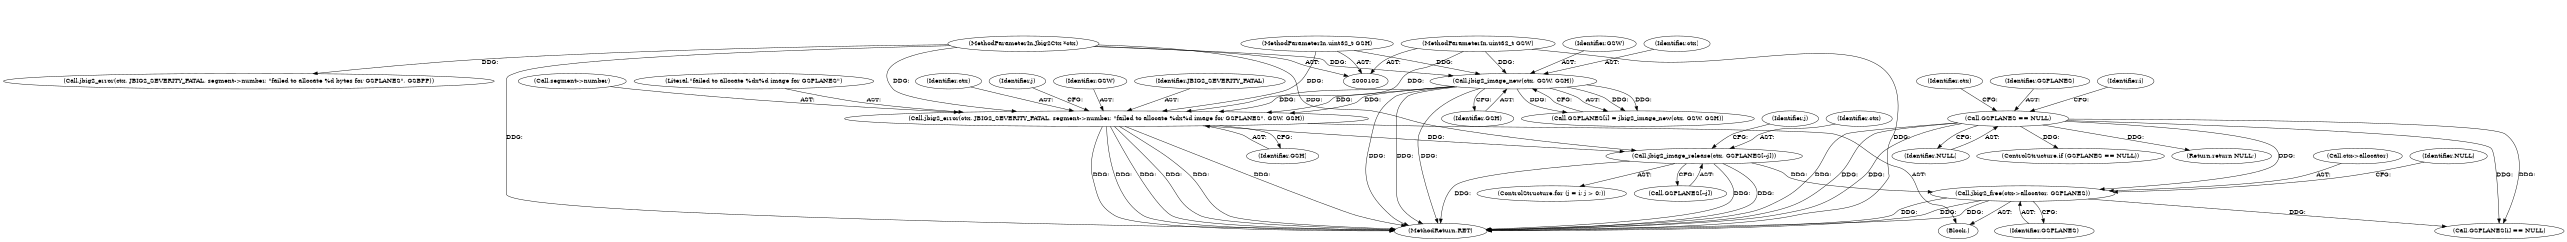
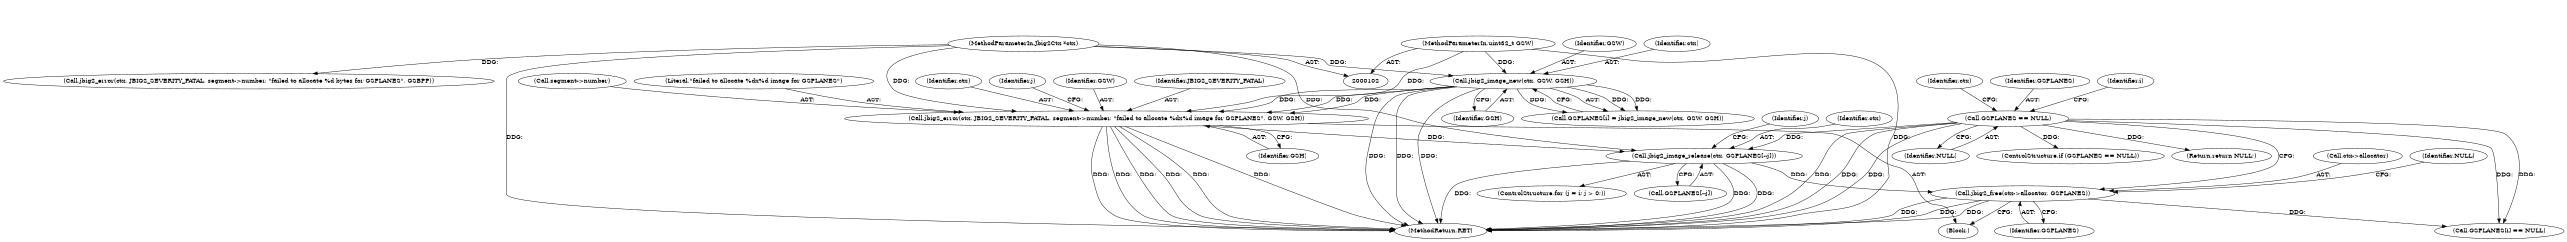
node "(MethodParameterIn,uint32_t GSH)": removed
edge "(Call,GSPLANES == NULL)" -> "(Call,jbig2_image_release(ctx, GSPLANES[--j]))": added, label "DDG:"
edge "(Call,GSPLANES == NULL)" -> "(Call,jbig2_free(ctx->allocator, GSPLANES))": label "DDG: " -> "CFG: "
edge "(Call,jbig2_free(ctx->allocator, GSPLANES))" -> "(Block,)": label "AST: " -> "CFG: "
